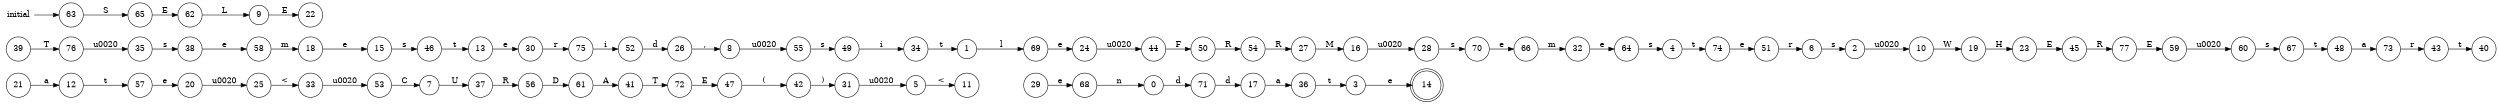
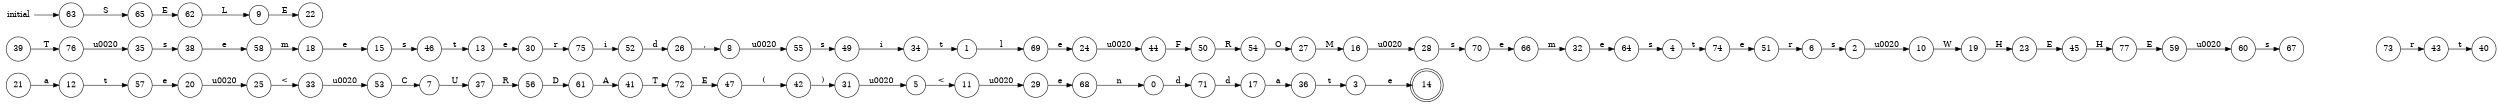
edge "54" -> "27": label "R" -> "O"
edge "45" -> "77": label "R" -> "H"
node "48": removed
edge "11" -> "29": added, label "u0020"
